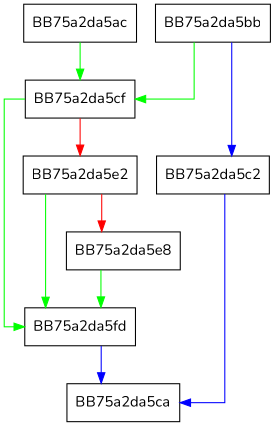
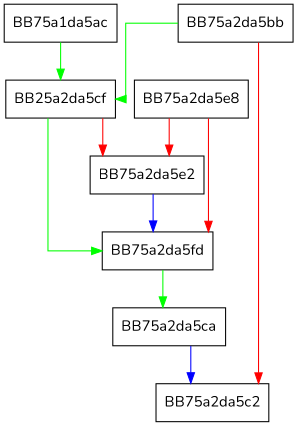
node "BB75a2da5ac": label "BB75a2da5ac" -> "BB75a1da5ac"
edge "BB75a2da5bb" -> "BB75a2da5c2": color blue -> red
node "BB75a2da5cf": label "BB75a2da5cf" -> "BB25a2da5cf"
edge "BB75a2da5e2" -> "BB75a2da5e8": reversed
edge "BB75a2da5e2" -> "BB75a2da5fd": color green -> blue
edge "BB75a2da5e8" -> "BB75a2da5fd": color green -> red
edge "BB75a2da5c2" -> "BB75a2da5ca": reversed
edge "BB75a2da5fd" -> "BB75a2da5ca": color blue -> green
